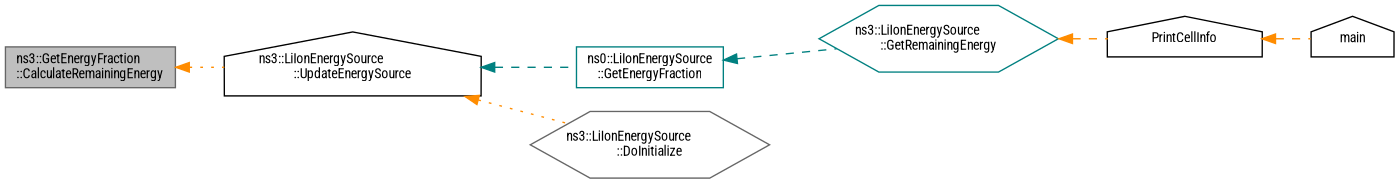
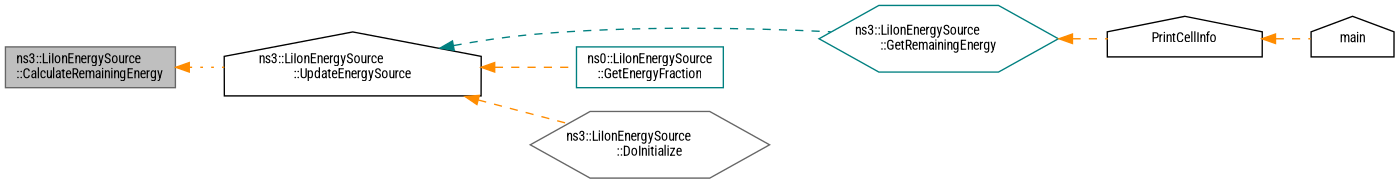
edge "ns3::LiIonEnergySource ::GetRemainingEnergy" -> "ns0::LiIonEnergySource ::GetEnergyFraction": now "ns3::LiIonEnergySource ::GetRemainingEnergy" -> "ns3::LiIonEnergySource ::UpdateEnergySource"
node "ns3::GetEnergyFraction ::CalculateRemainingEnergy": label "ns3::GetEnergyFraction ::CalculateRemainingEnergy" -> "ns3::LiIonEnergySource ::CalculateRemainingEnergy"
edge "ns0::LiIonEnergySource ::GetEnergyFraction" -> "ns3::LiIonEnergySource ::UpdateEnergySource": color teal -> darkorange
edge "ns3::LiIonEnergySource ::DoInitialize" -> "ns3::LiIonEnergySource ::UpdateEnergySource": style dotted -> dashed
